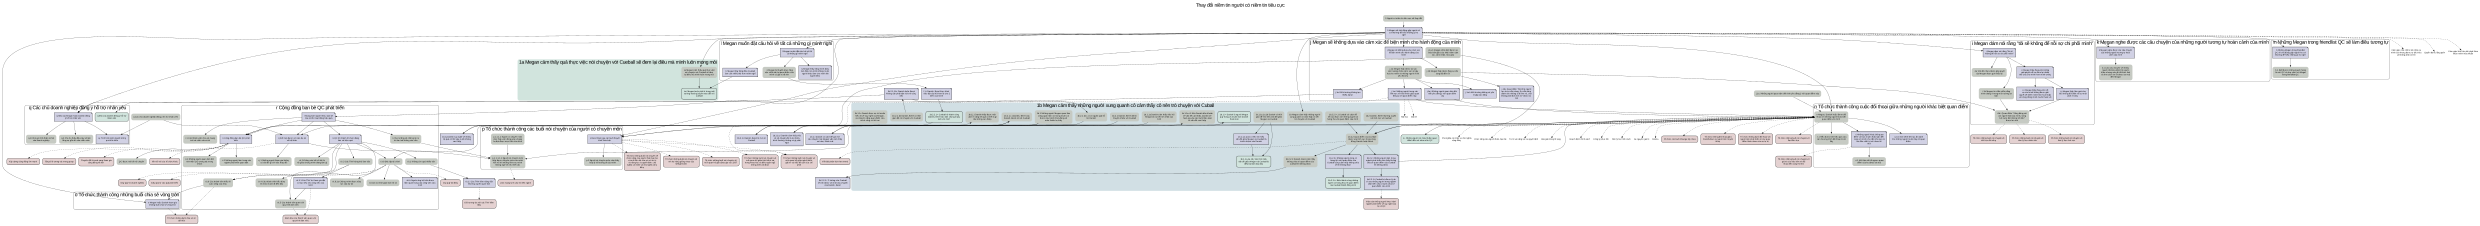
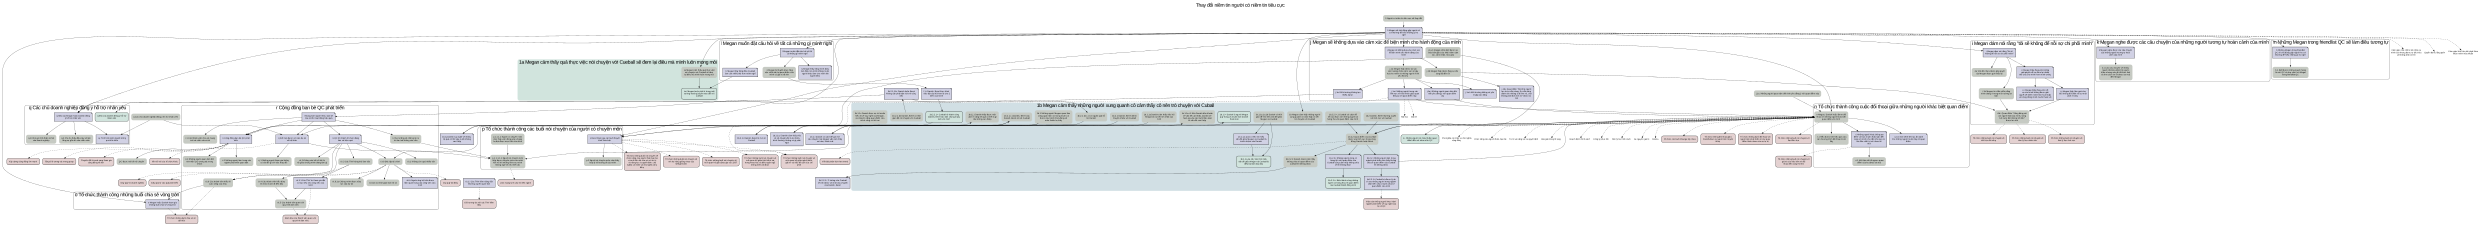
edge "r.k.1 Không còn quá nhiều việc" -> "r.k.1.i Các TNV tiềm năng vẫn thường xuyên quan tâm": removed
edge "r.k QC trở thành tổ chức đáng làm và hiệu quả" -> "r.k.5 Các thành viên quen với quy trình làm việc": now "r.k.4 Các thành viên hiểu đúng tổ chức muốn đi đến đâu" -> "r.k.5 Các thành viên quen với quy trình làm việc"
